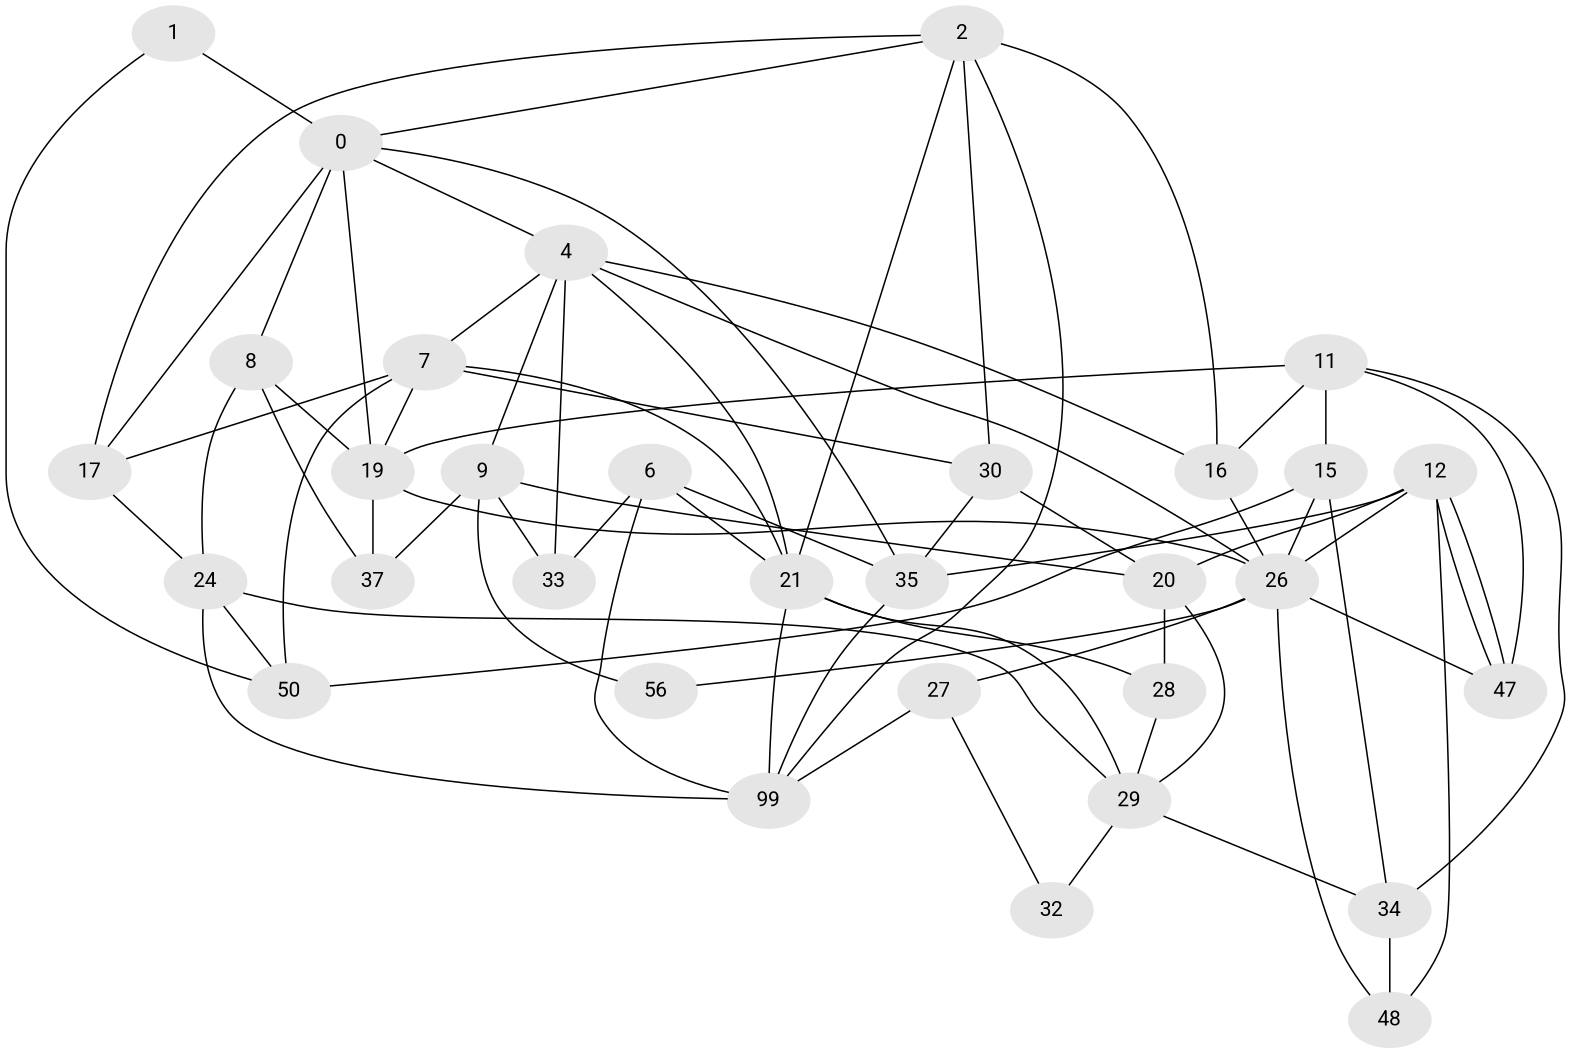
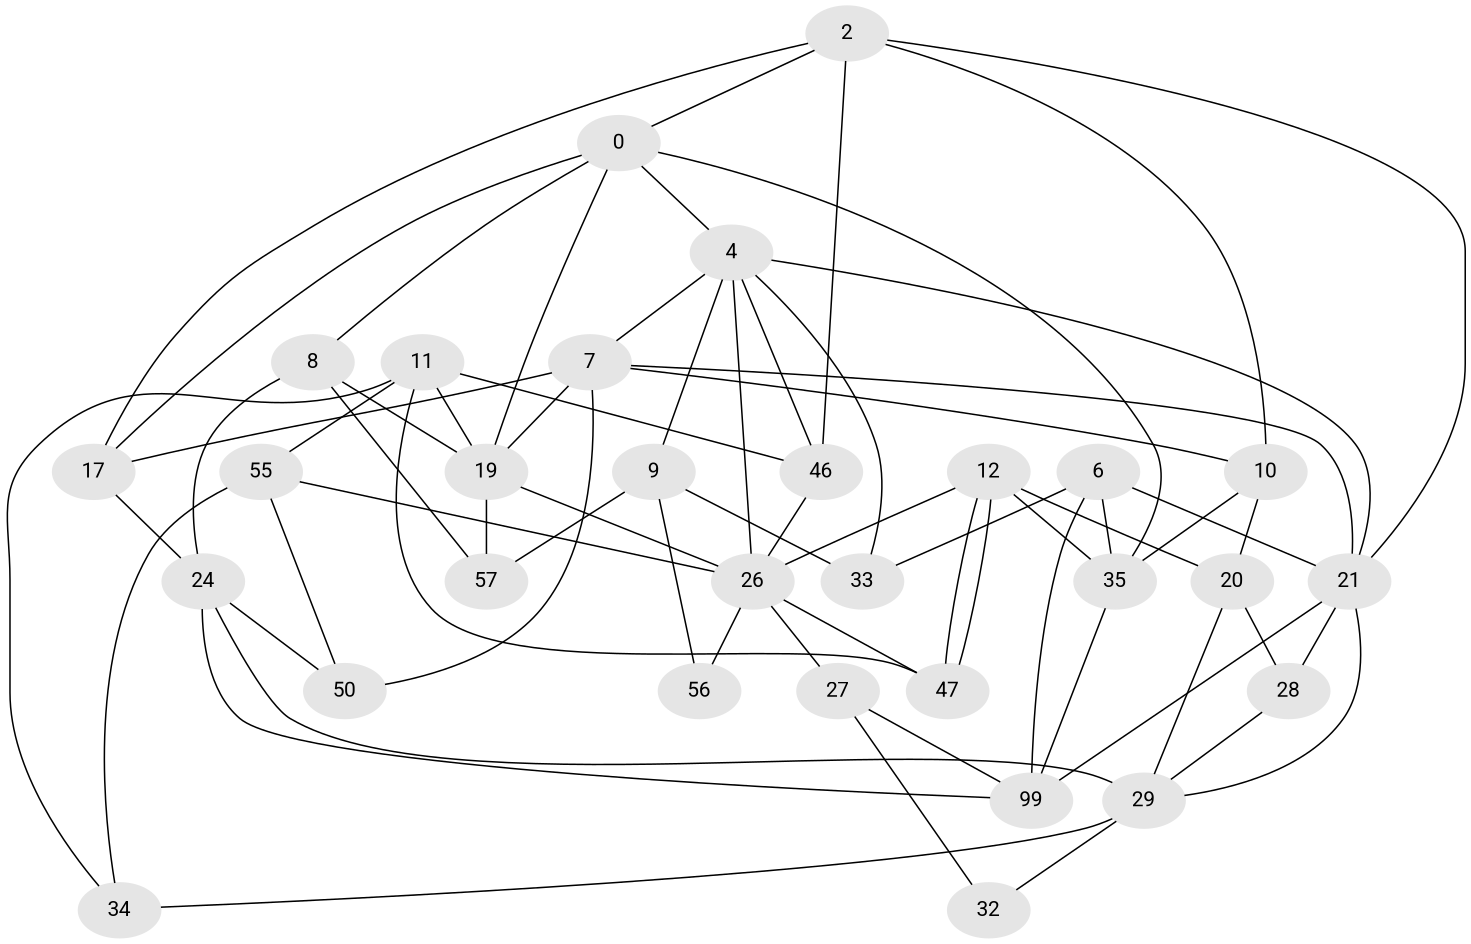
node "1": removed
edge "2" -- "99": removed
node "30": label "30" -> "10"
node "16": label "16" -> "46"
node "15": label "15" -> "55"
edge "9" -- "20": removed
node "37": label "37" -> "57"
node "48": removed
